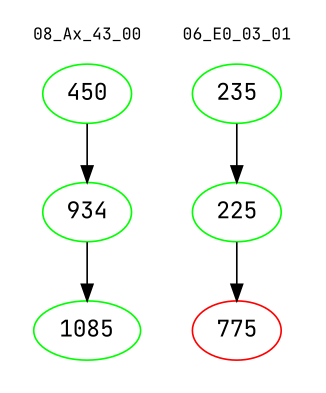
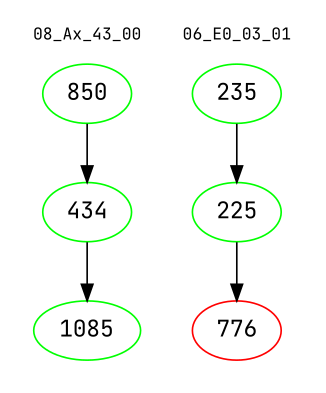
node "450": label "450" -> "850"
node "934": label "934" -> "434"
node "775": label "775" -> "776"
